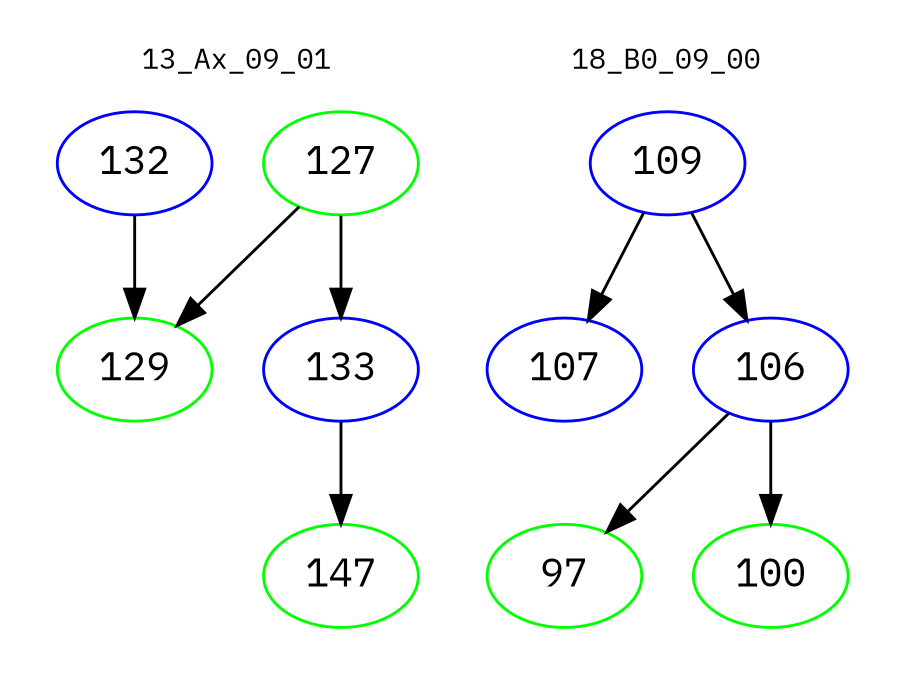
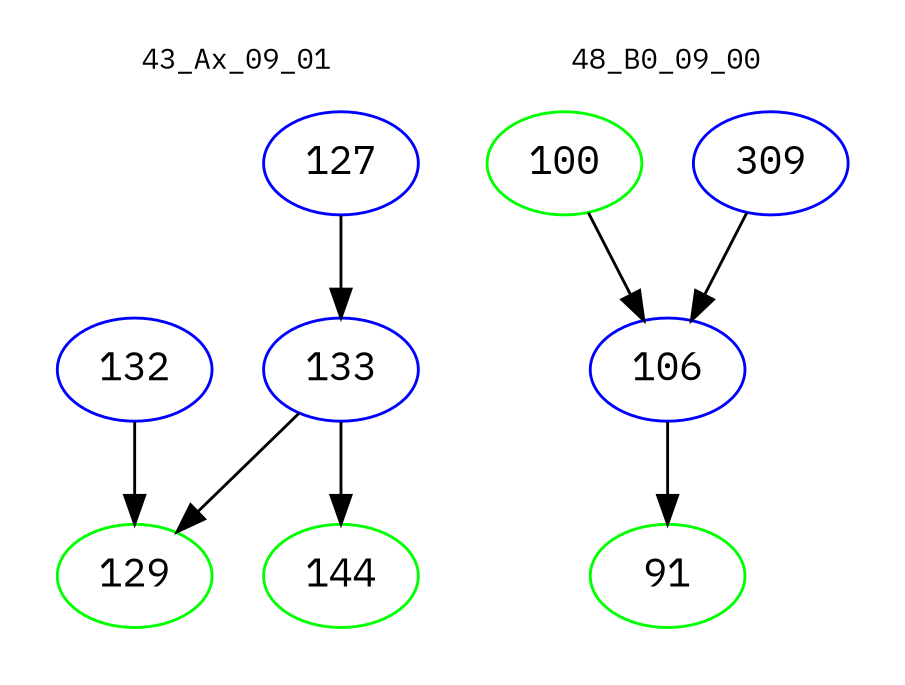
cluster "13_Ax_09_01": label "13_Ax_09_01" -> "43_Ax_09_01"
cluster "18_B0_09_00": label "18_B0_09_00" -> "48_B0_09_00"
node "127": color green -> blue
node "109": label "109" -> "309"
edge "127" -> "129": now "133" -> "129"
node "107": removed
edge "106" -> "100": reversed
node "147": label "147" -> "144"
node "97": label "97" -> "91"
